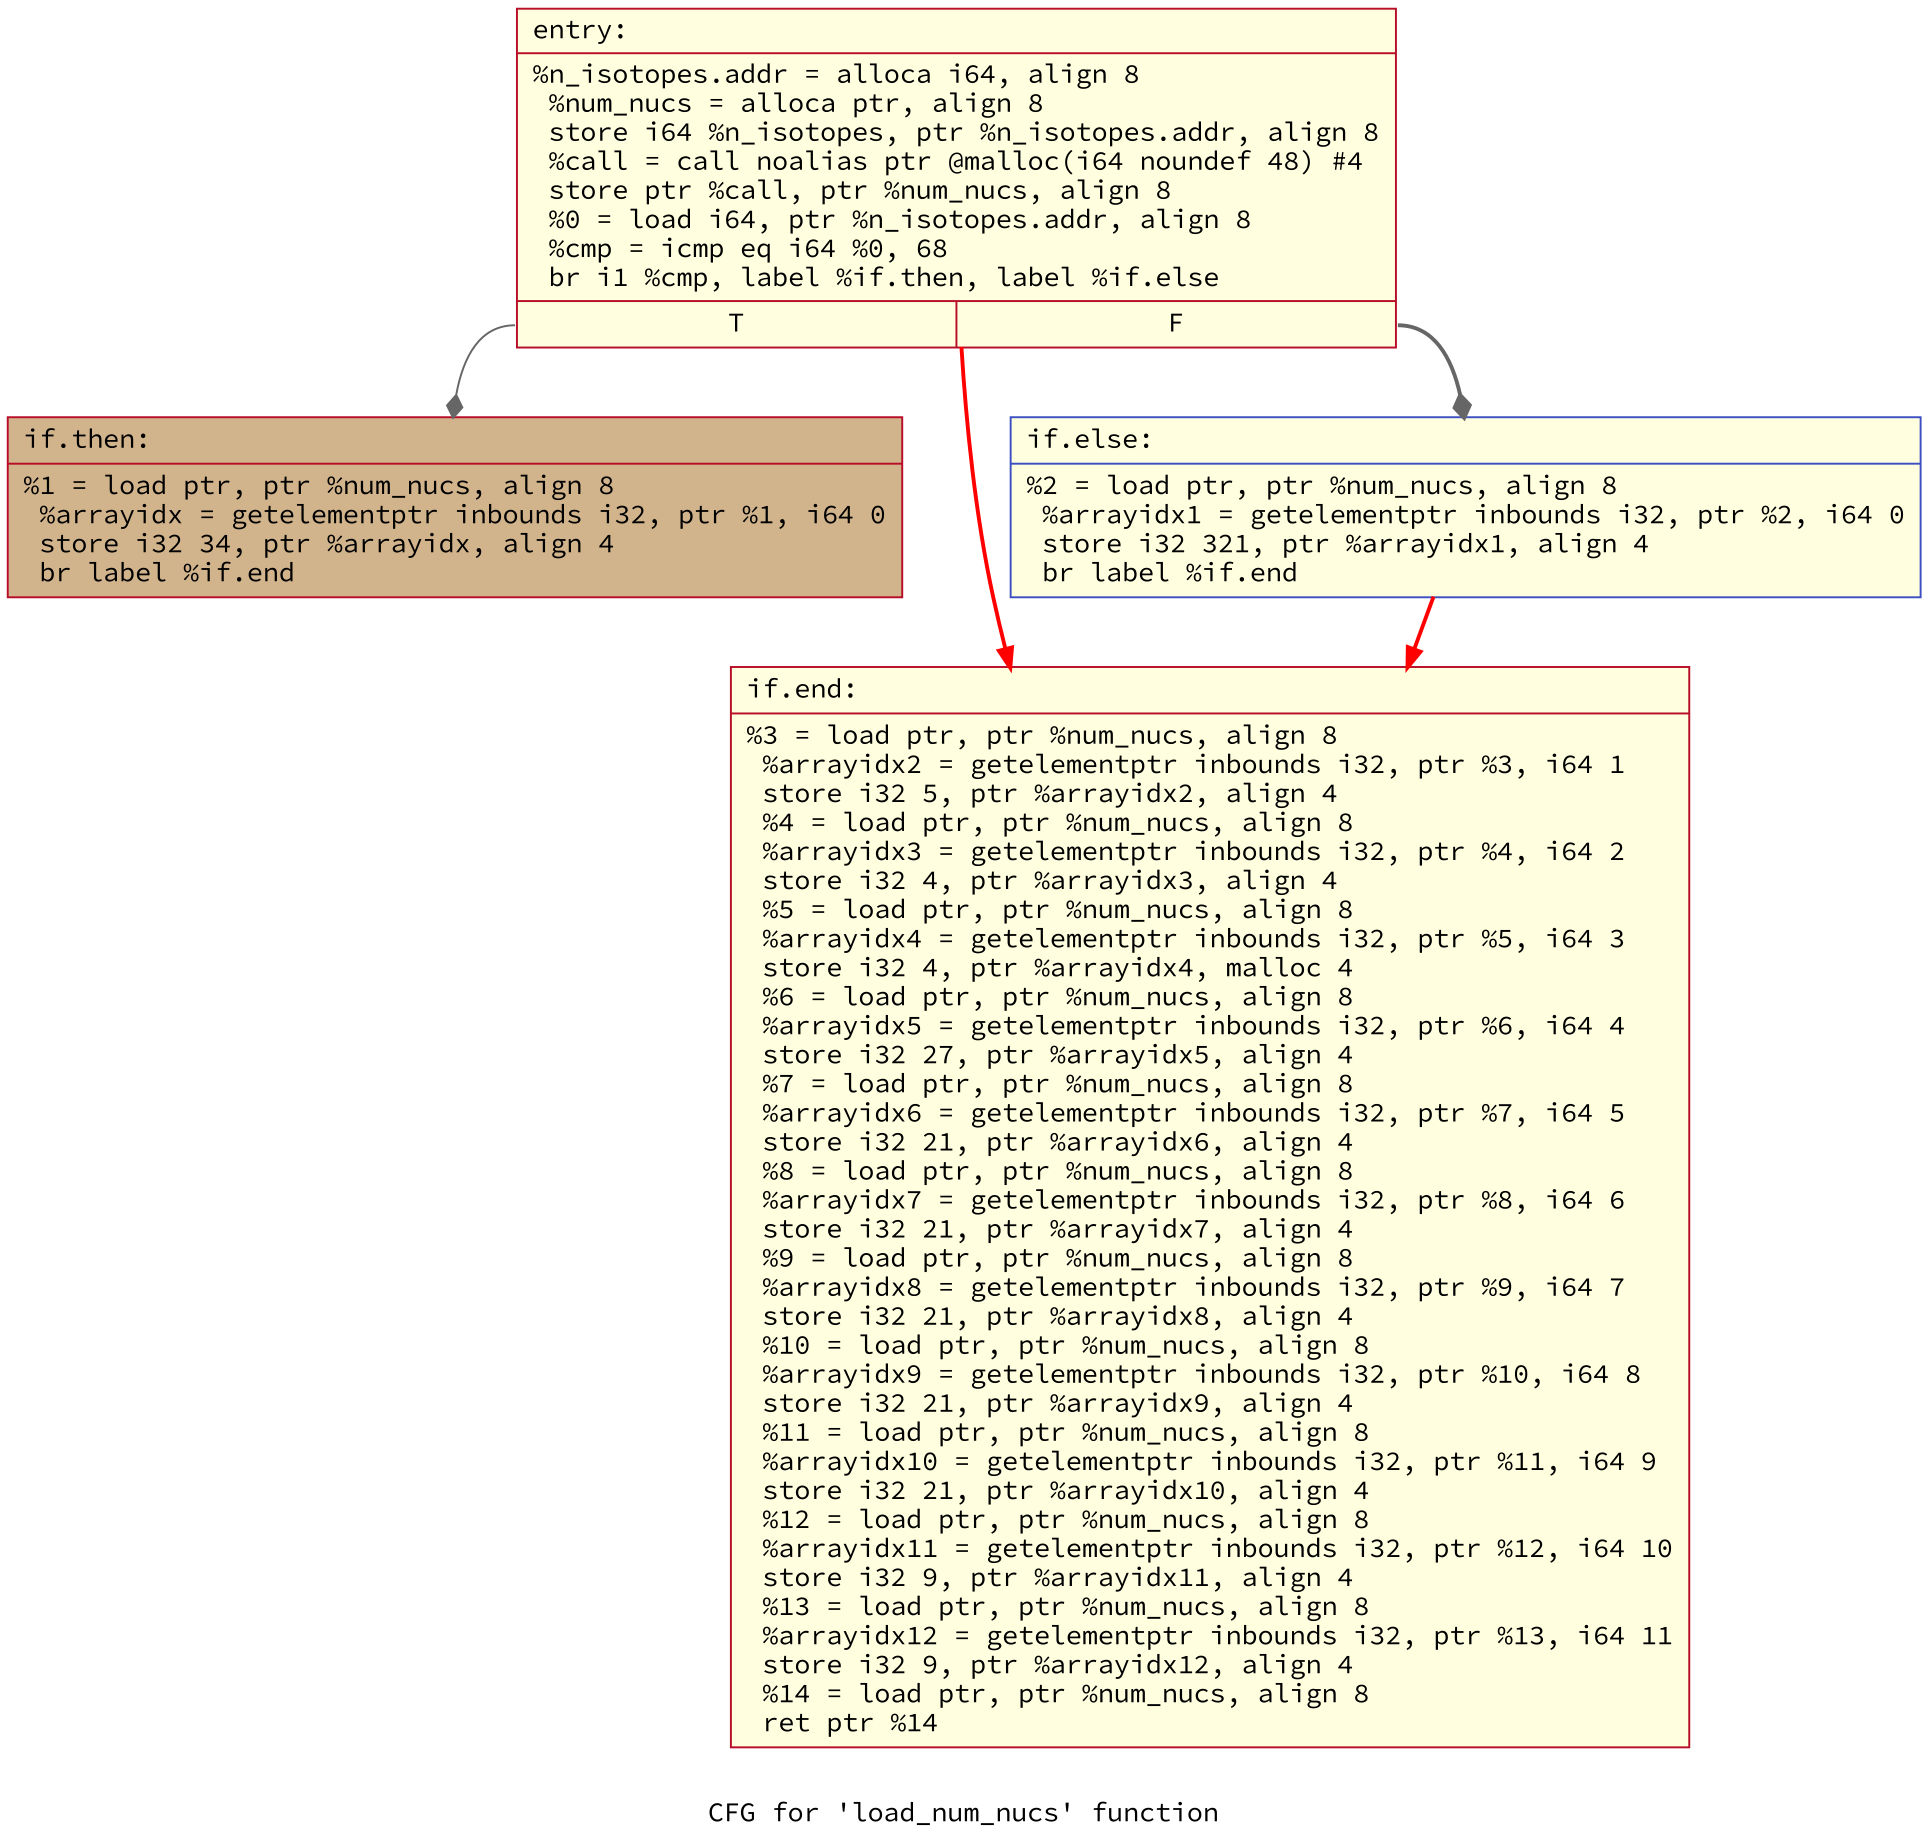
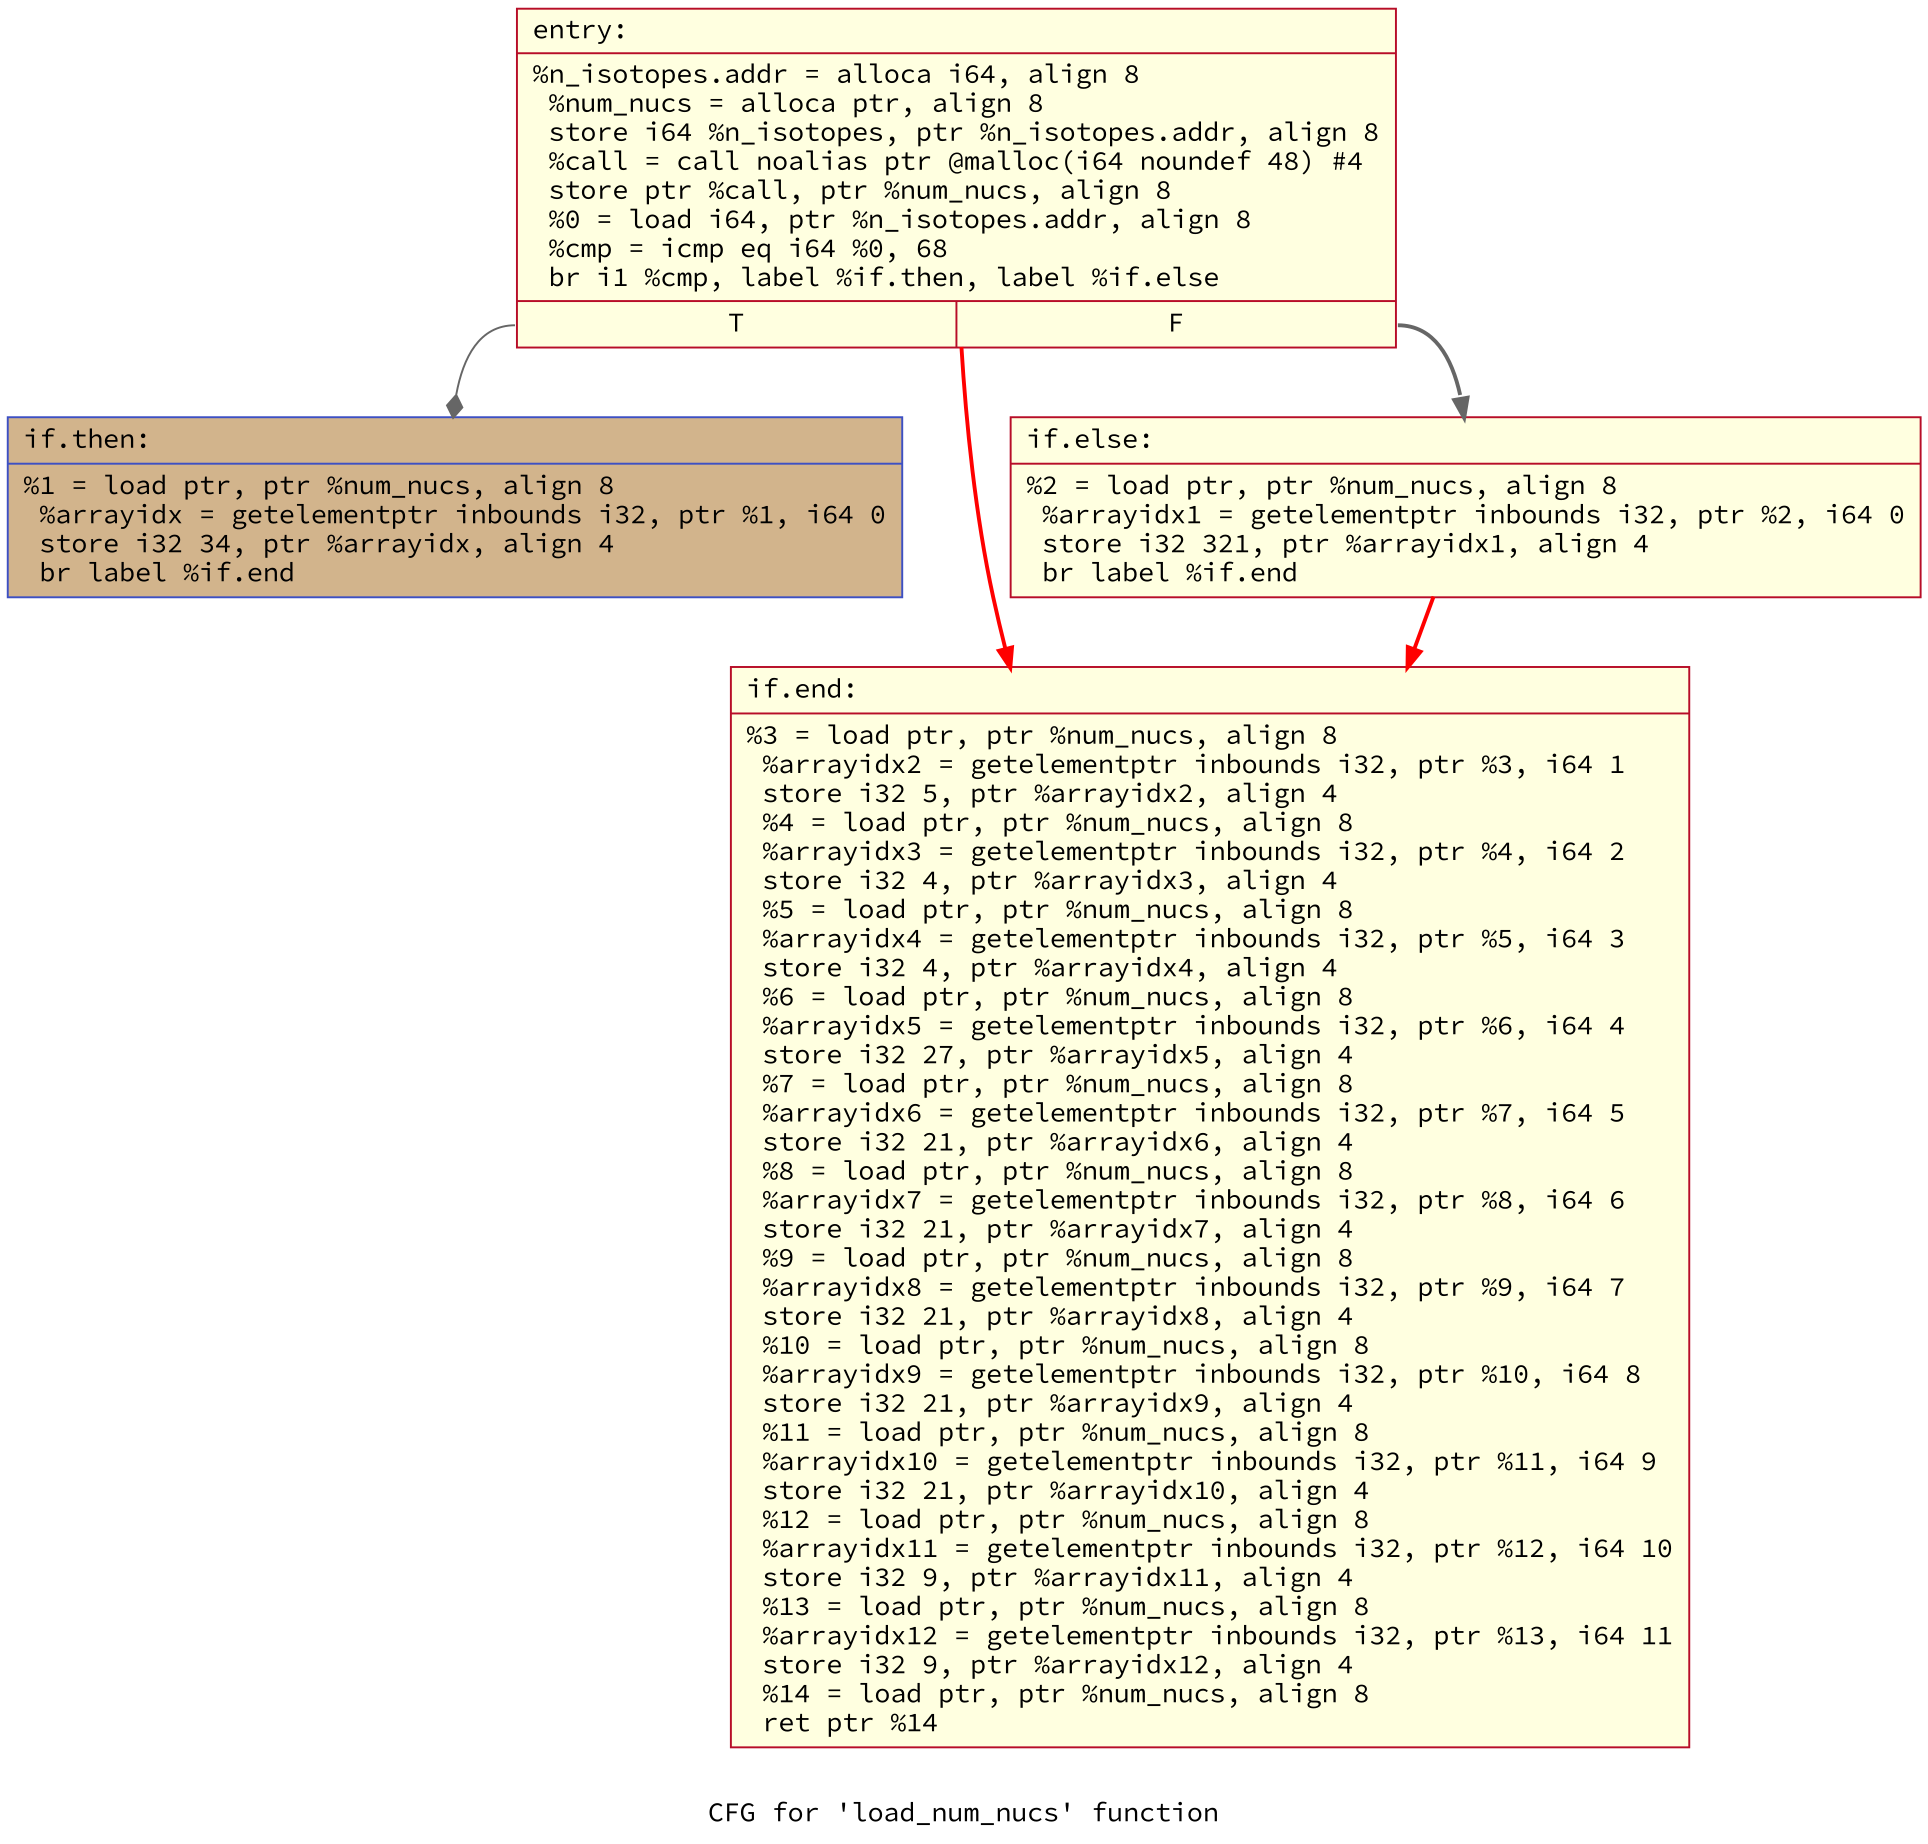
edge "entry:" -> "if.else:": arrowhead diamond -> normal
node "if.then:": color #b70d28ff -> #3d50c3ff
node "if.else:": color #3d50c3ff -> #b70d28ff
node "if.end:": text "store i32 4, ptr %arrayidx4, malloc 4" -> "store i32 4, ptr %arrayidx4, align 4"
